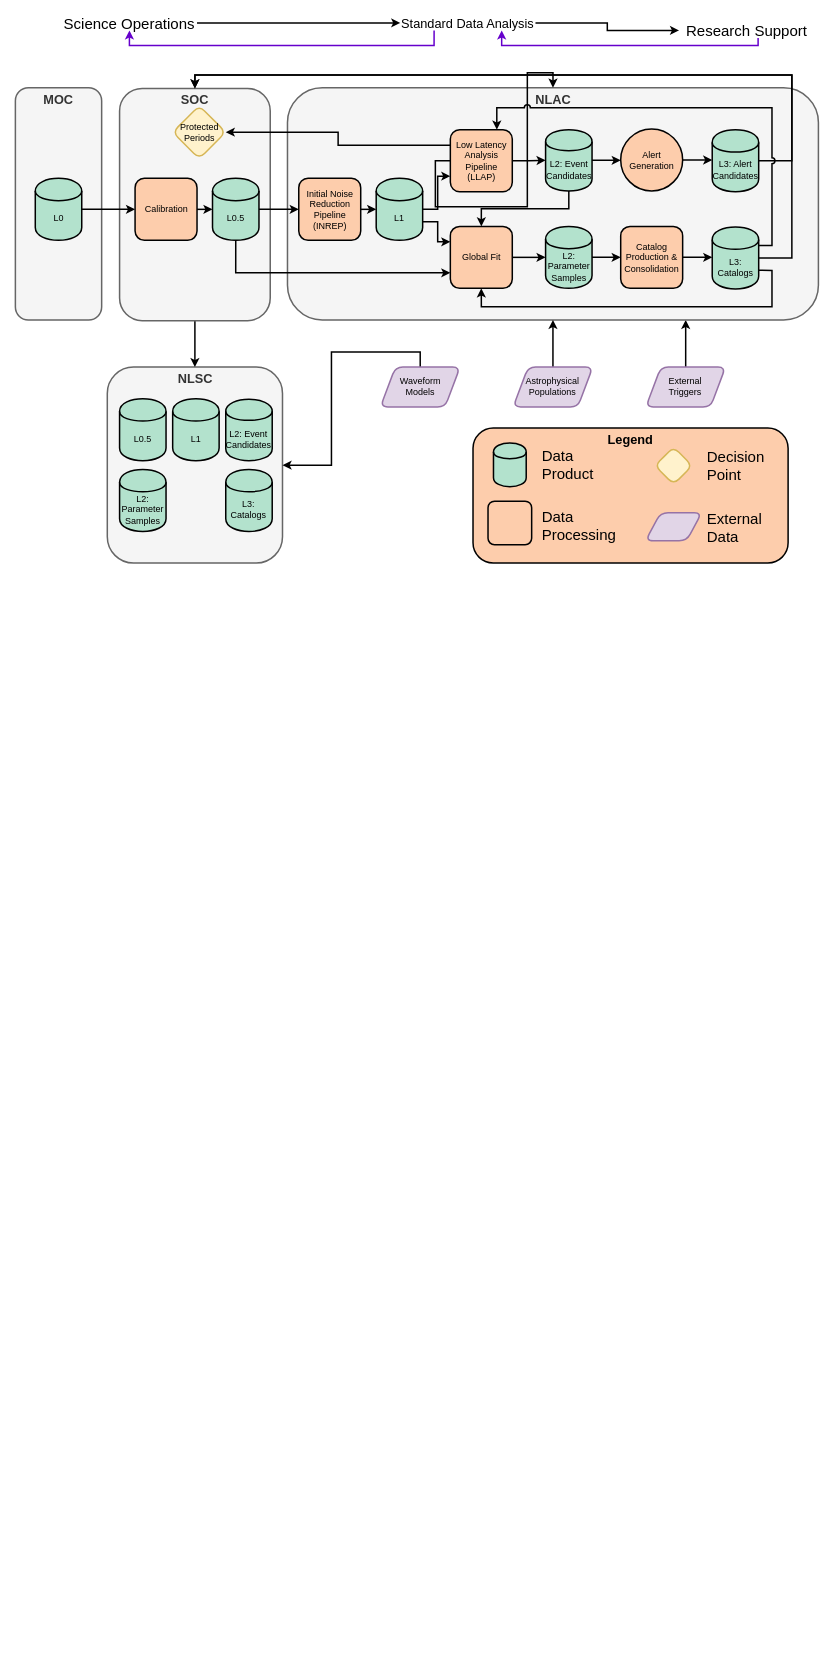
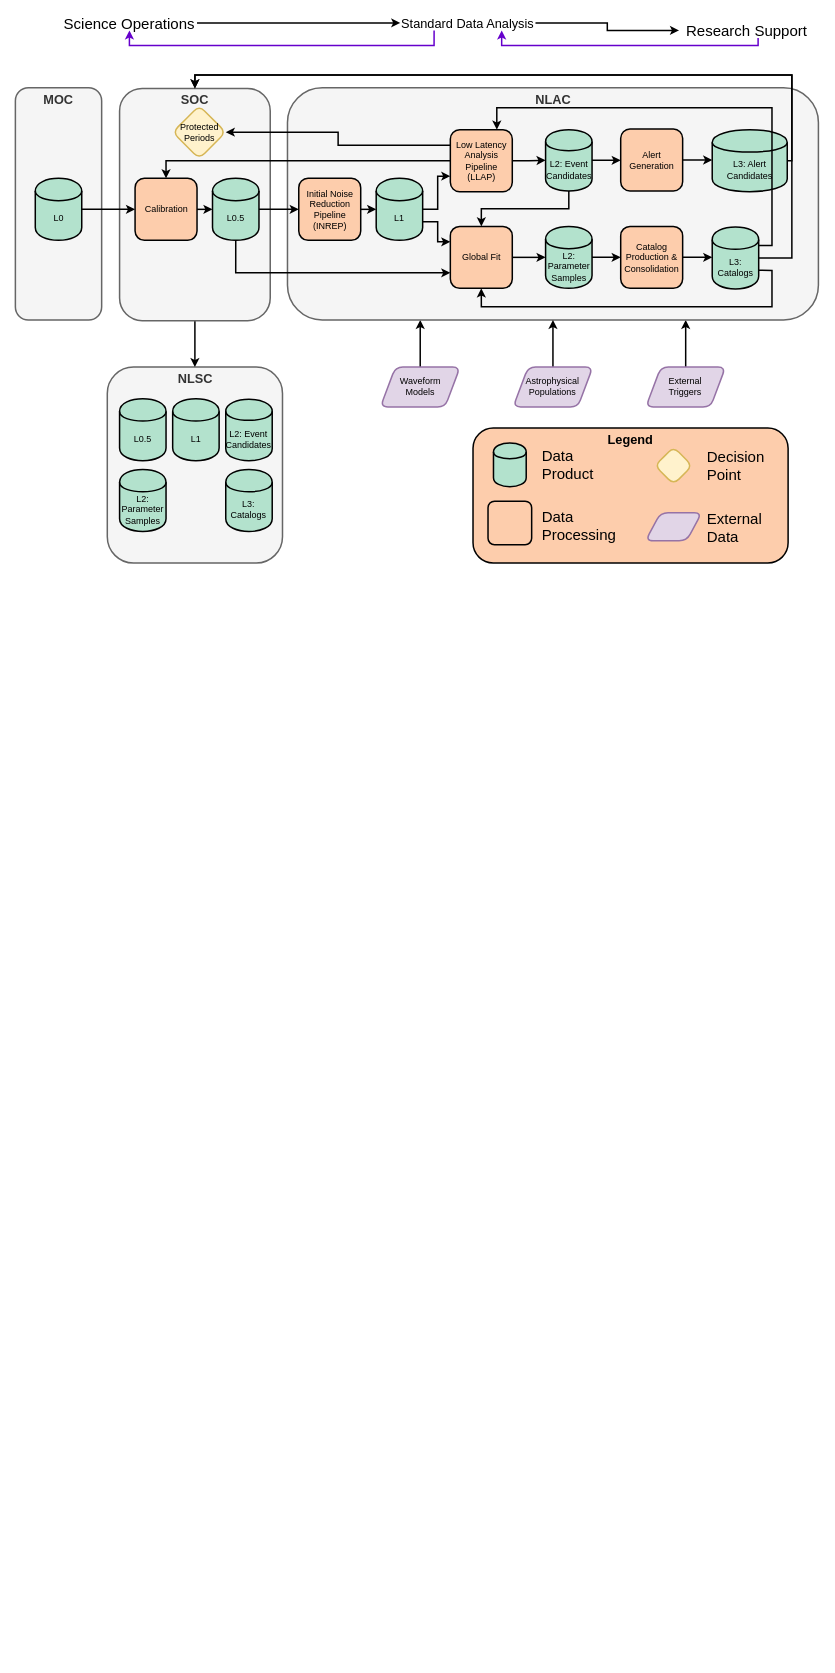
edge "Low Latency Analysis Pipeline (LLAP)" -> "NLAC": now "Low Latency Analysis Pipeline (LLAP)" -> "Calibration"
node "Alert Generation": shape ellipse -> rounded rectangle
node "L3: Alert Candidates": size 46x62 -> 75x62
edge "Waveform Models" -> "NLSC": now "Waveform Models" -> "NLAC"
